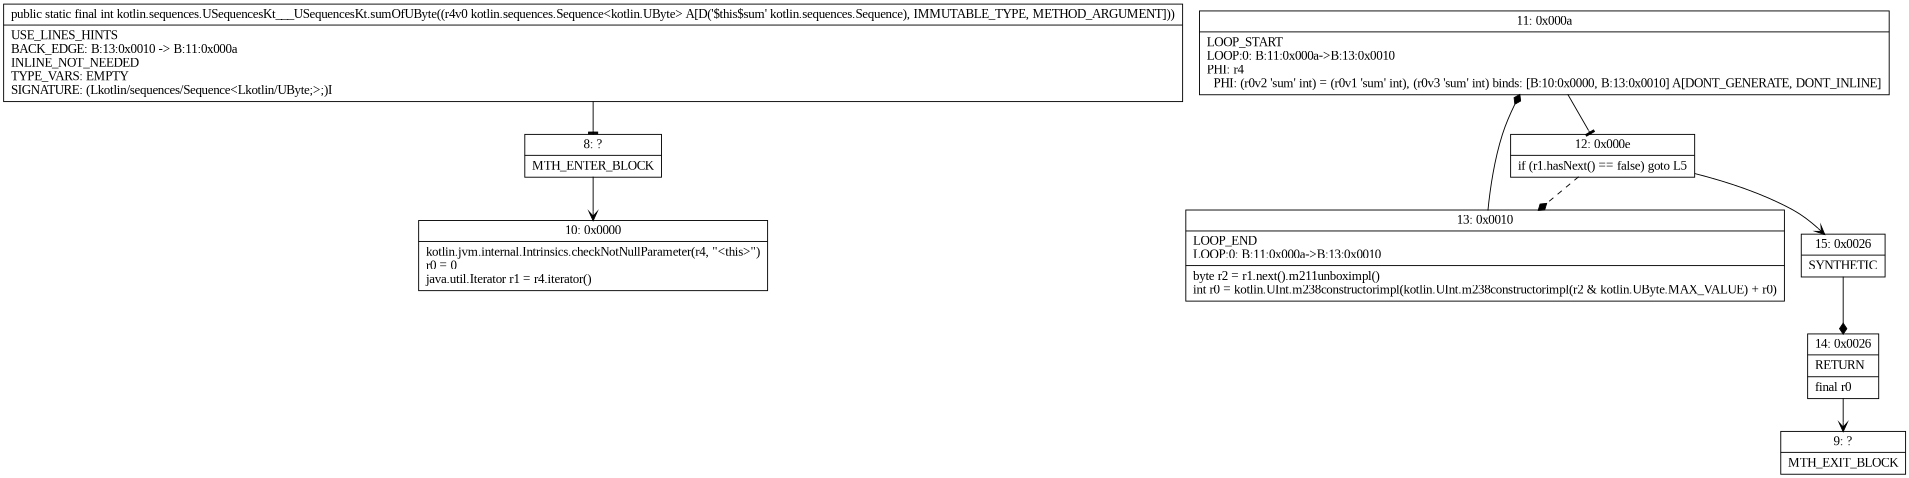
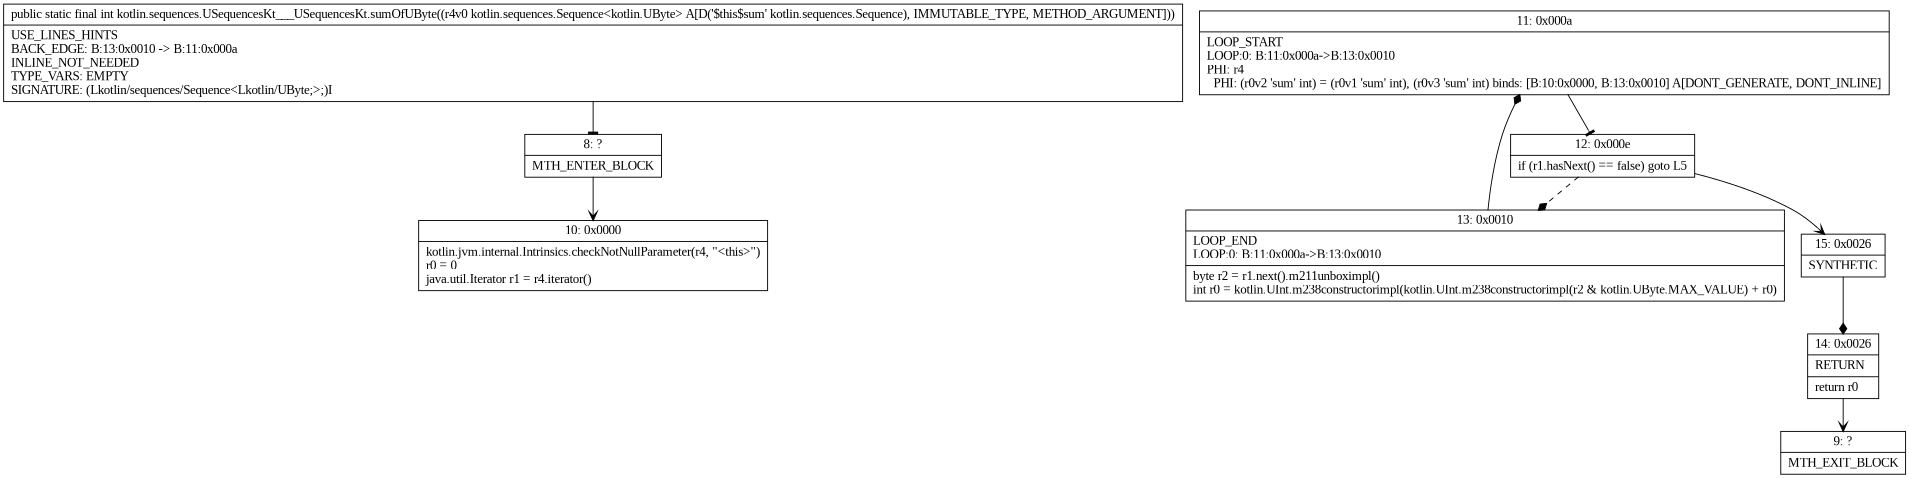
node "14: 0x0026": text "final r0" -> "return r0"
